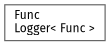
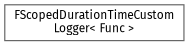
node "Func Logger< Func >": label "Func Logger< Func >" -> "FScopedDurationTimeCustom Logger< Func >"
